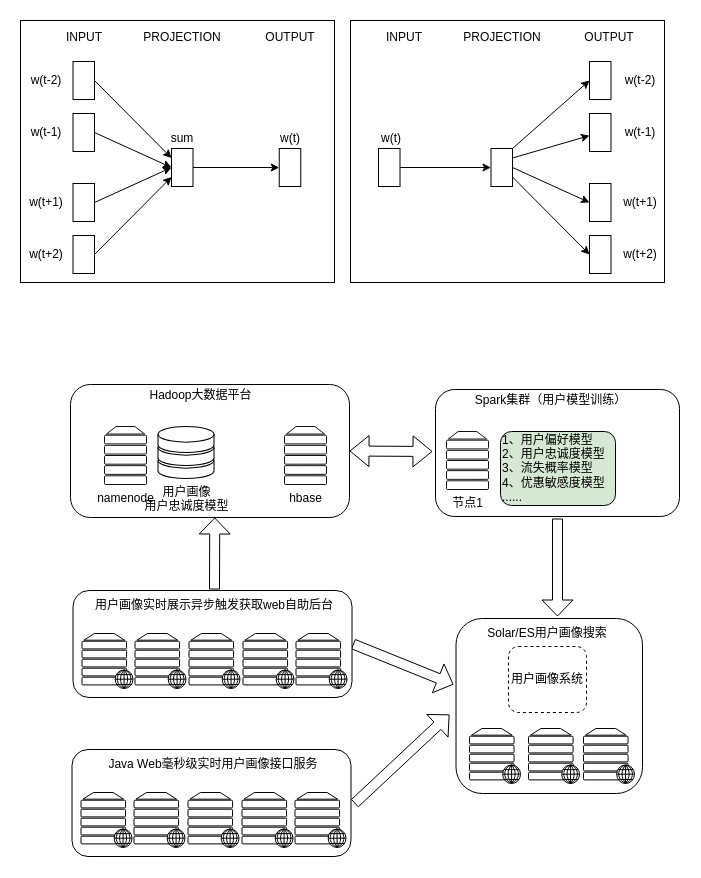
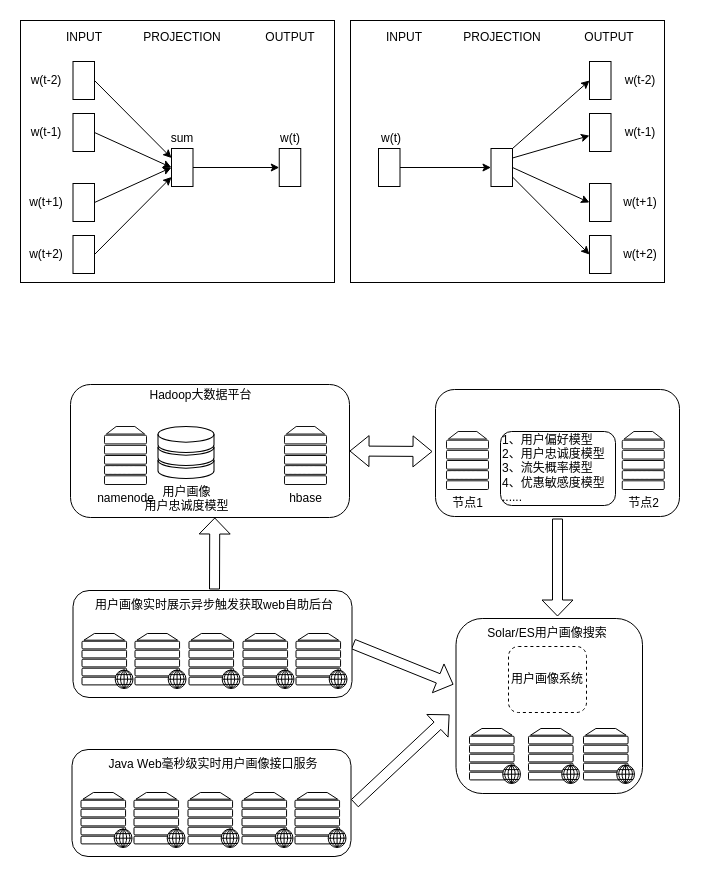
node "Spark集群（用户模型训练）": removed
node "节点2": added
node "1、用户偏好模型 2、用户忠诚度模型 3、流失概率模型 4、优惠敏感度模型 ......": fillcolor #d5e8d4 -> #ffffff
